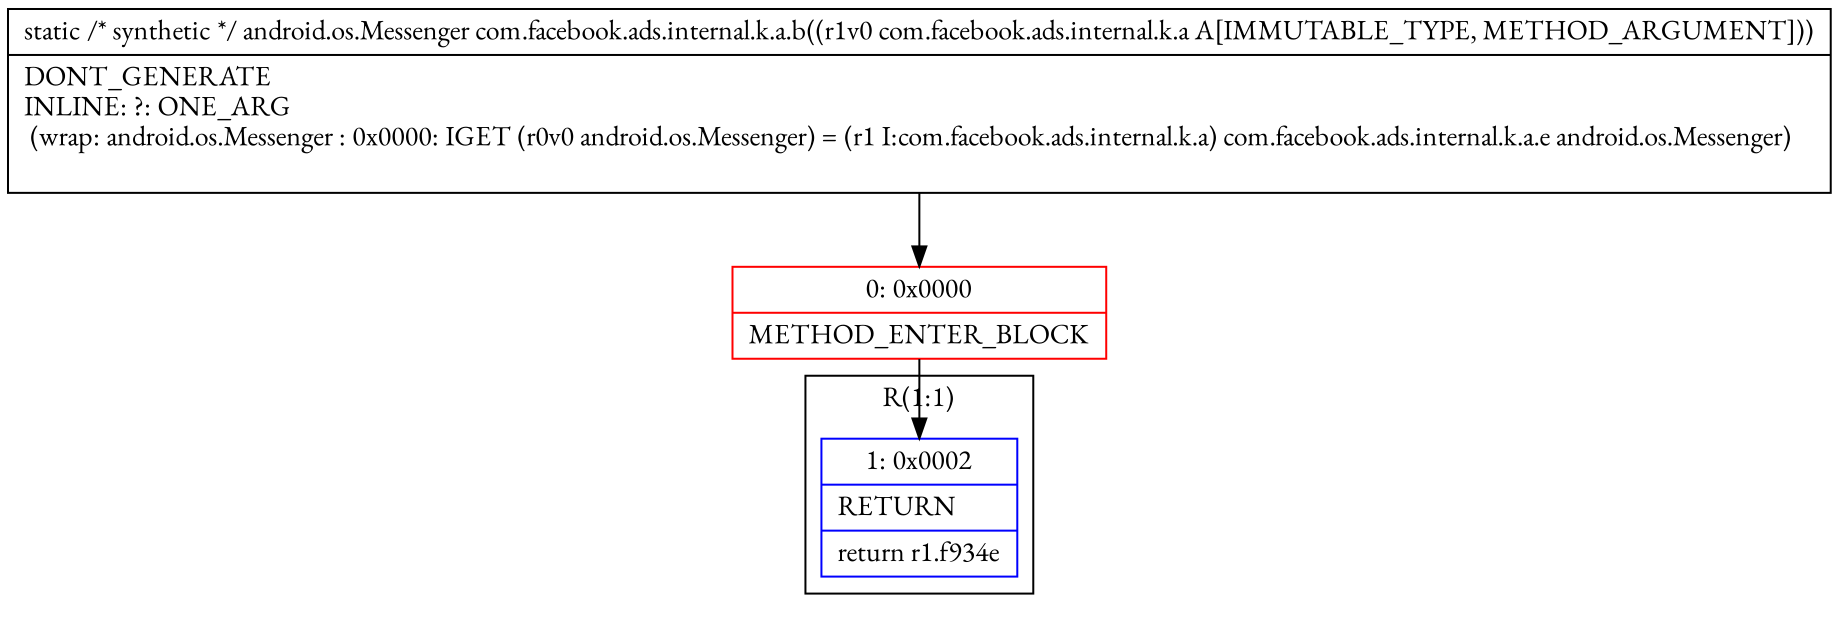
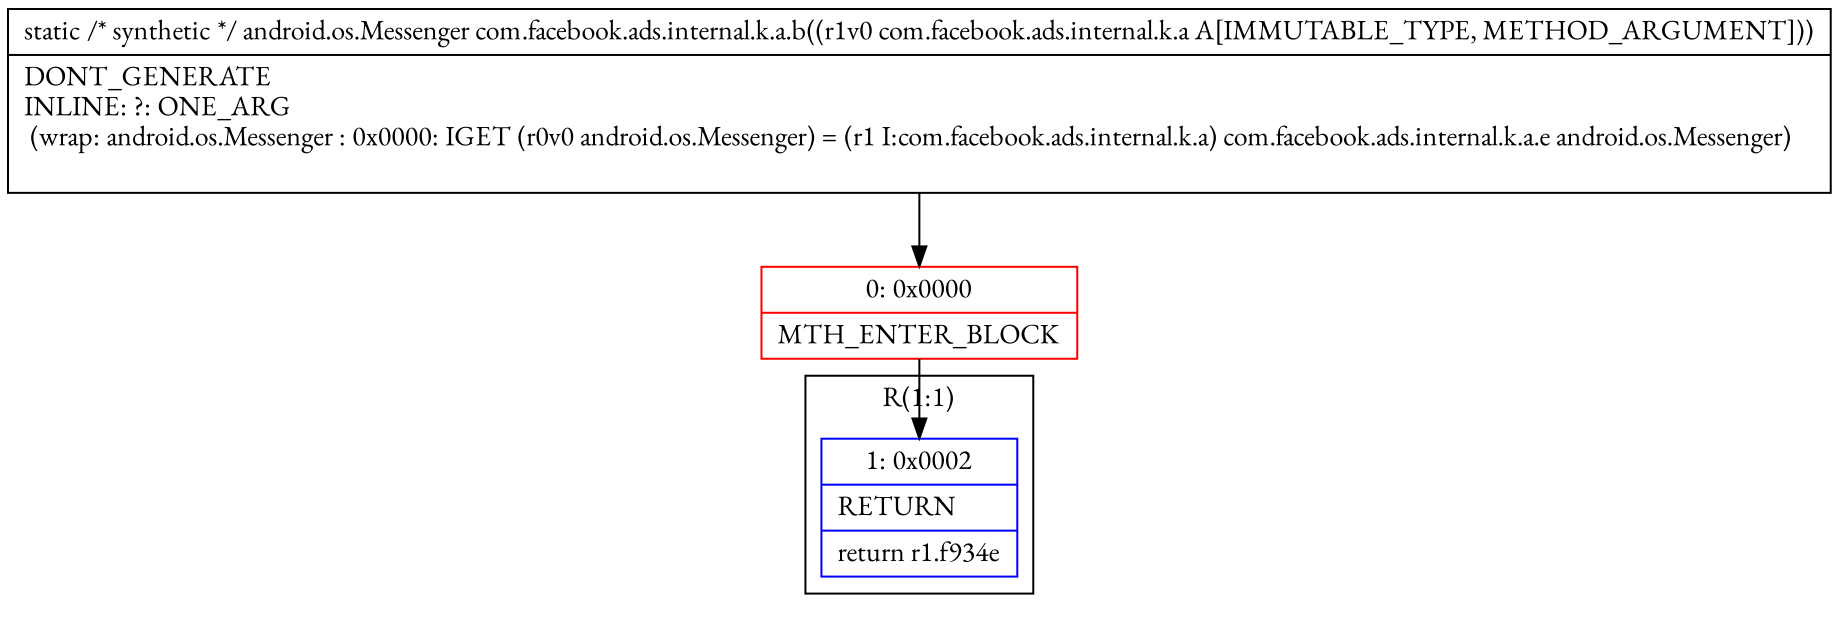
node "0: 0x0000": text "METHOD_ENTER_BLOCK" -> "MTH_ENTER_BLOCK"
